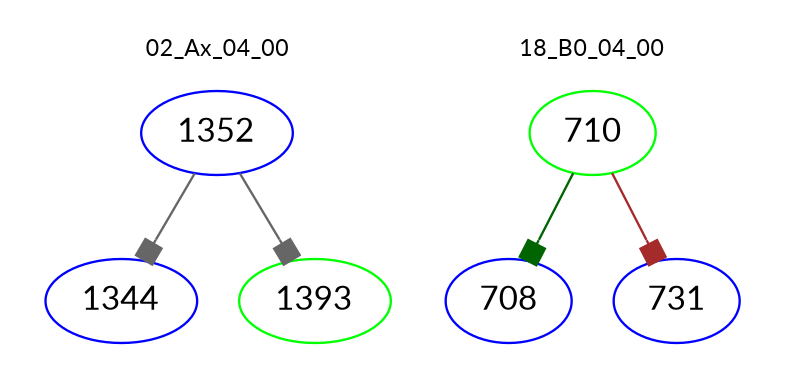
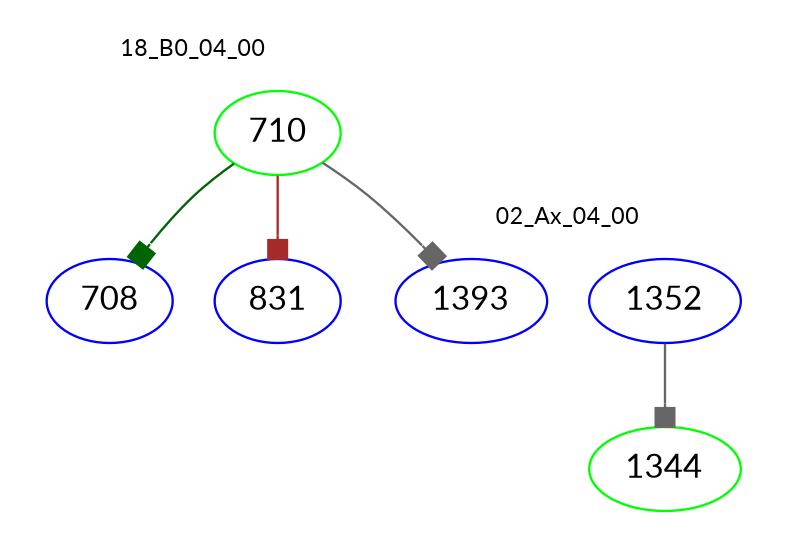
edge "1352" -> "1393": now "710" -> "1393"
node "1344": color blue -> green
node "1393": color green -> blue
node "731": label "731" -> "831"
